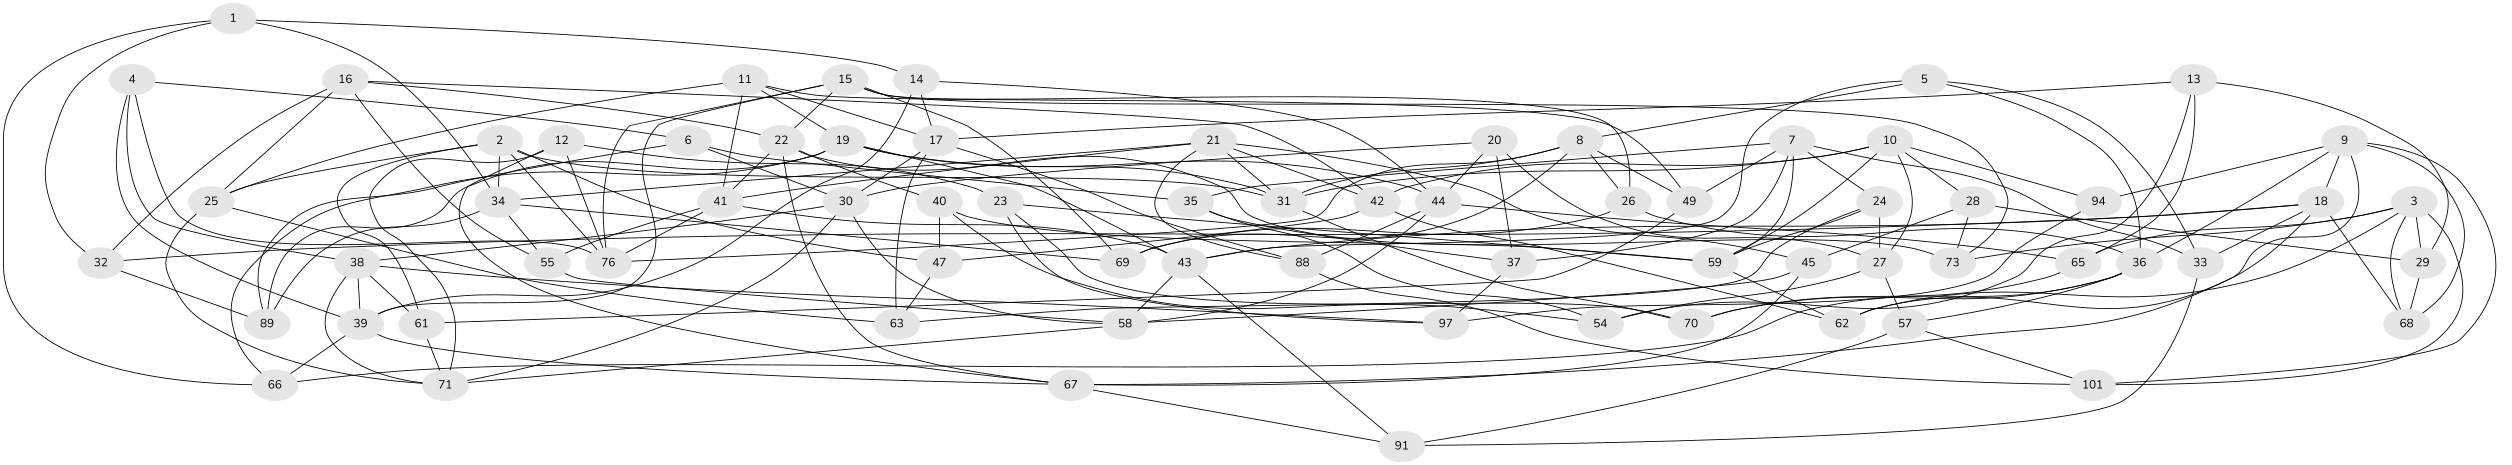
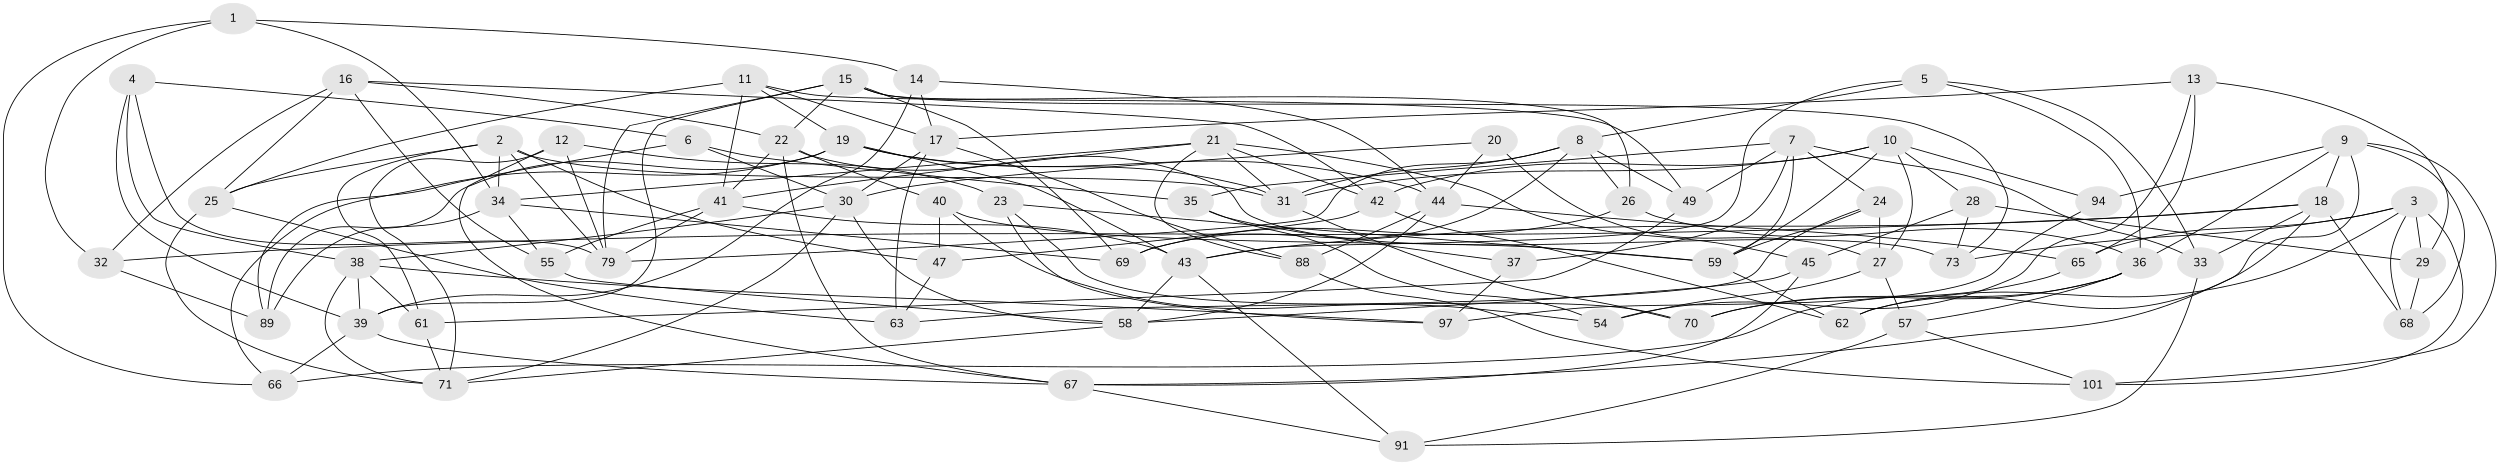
edge "20" -- "37": removed
node "76": label "76" -> "79"
